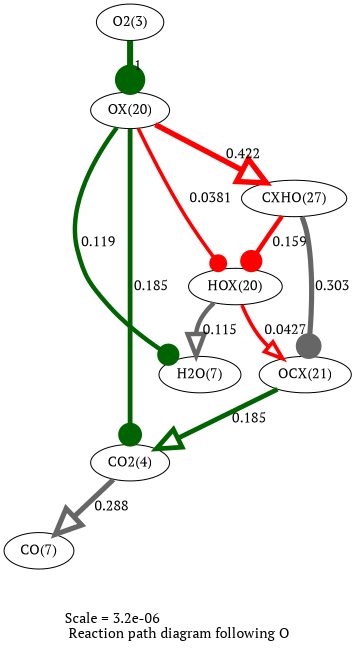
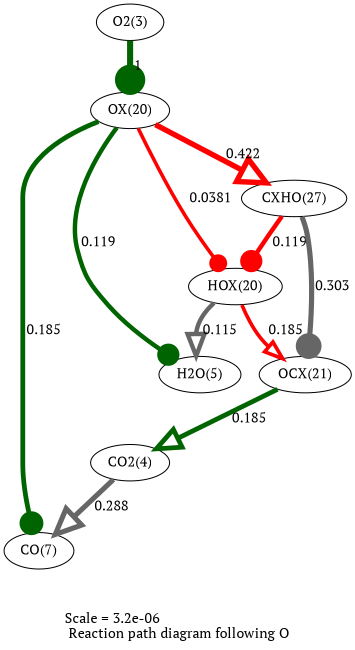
edge "CXHO(27)" -> "HOX(20)": label " 0.159" -> " 0.119"
edge "OX(20)" -> "CO2(4)": now "OX(20)" -> "CO(7)"
edge "HOX(20)" -> "OCX(21)": label " 0.0427" -> " 0.185"
node "H2O(7)": label "H2O(7)" -> "H2O(5)"
